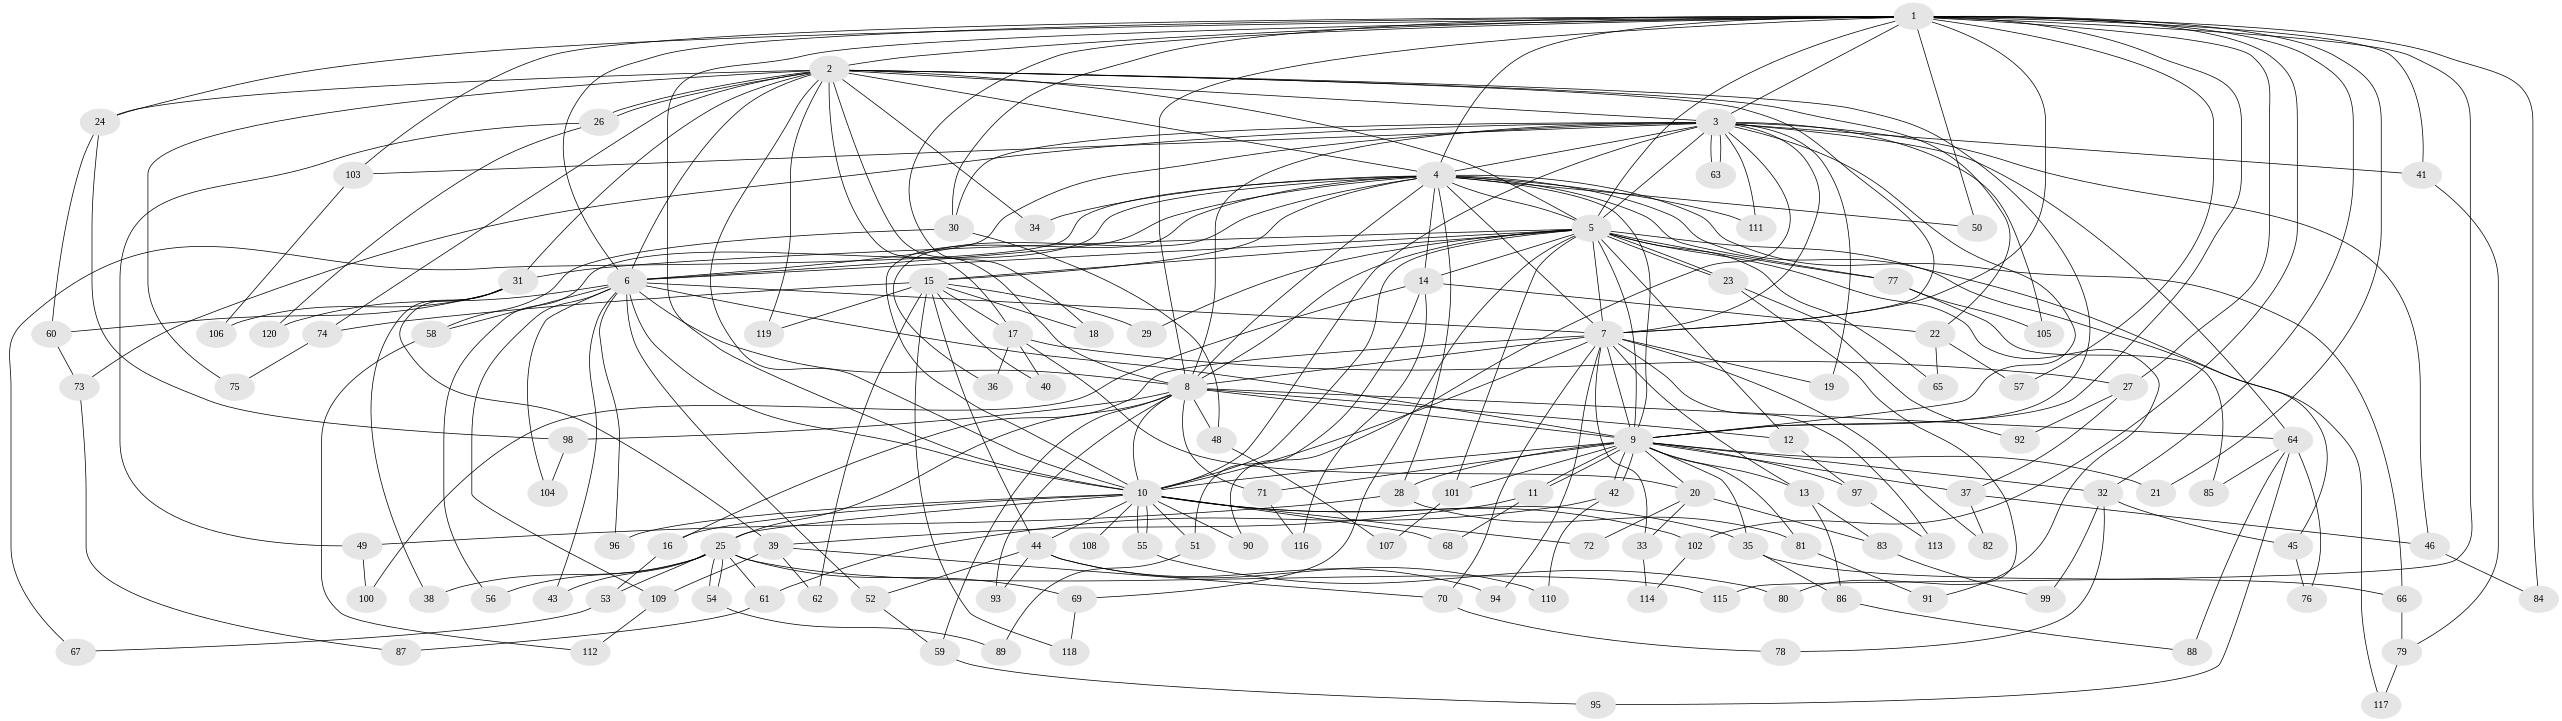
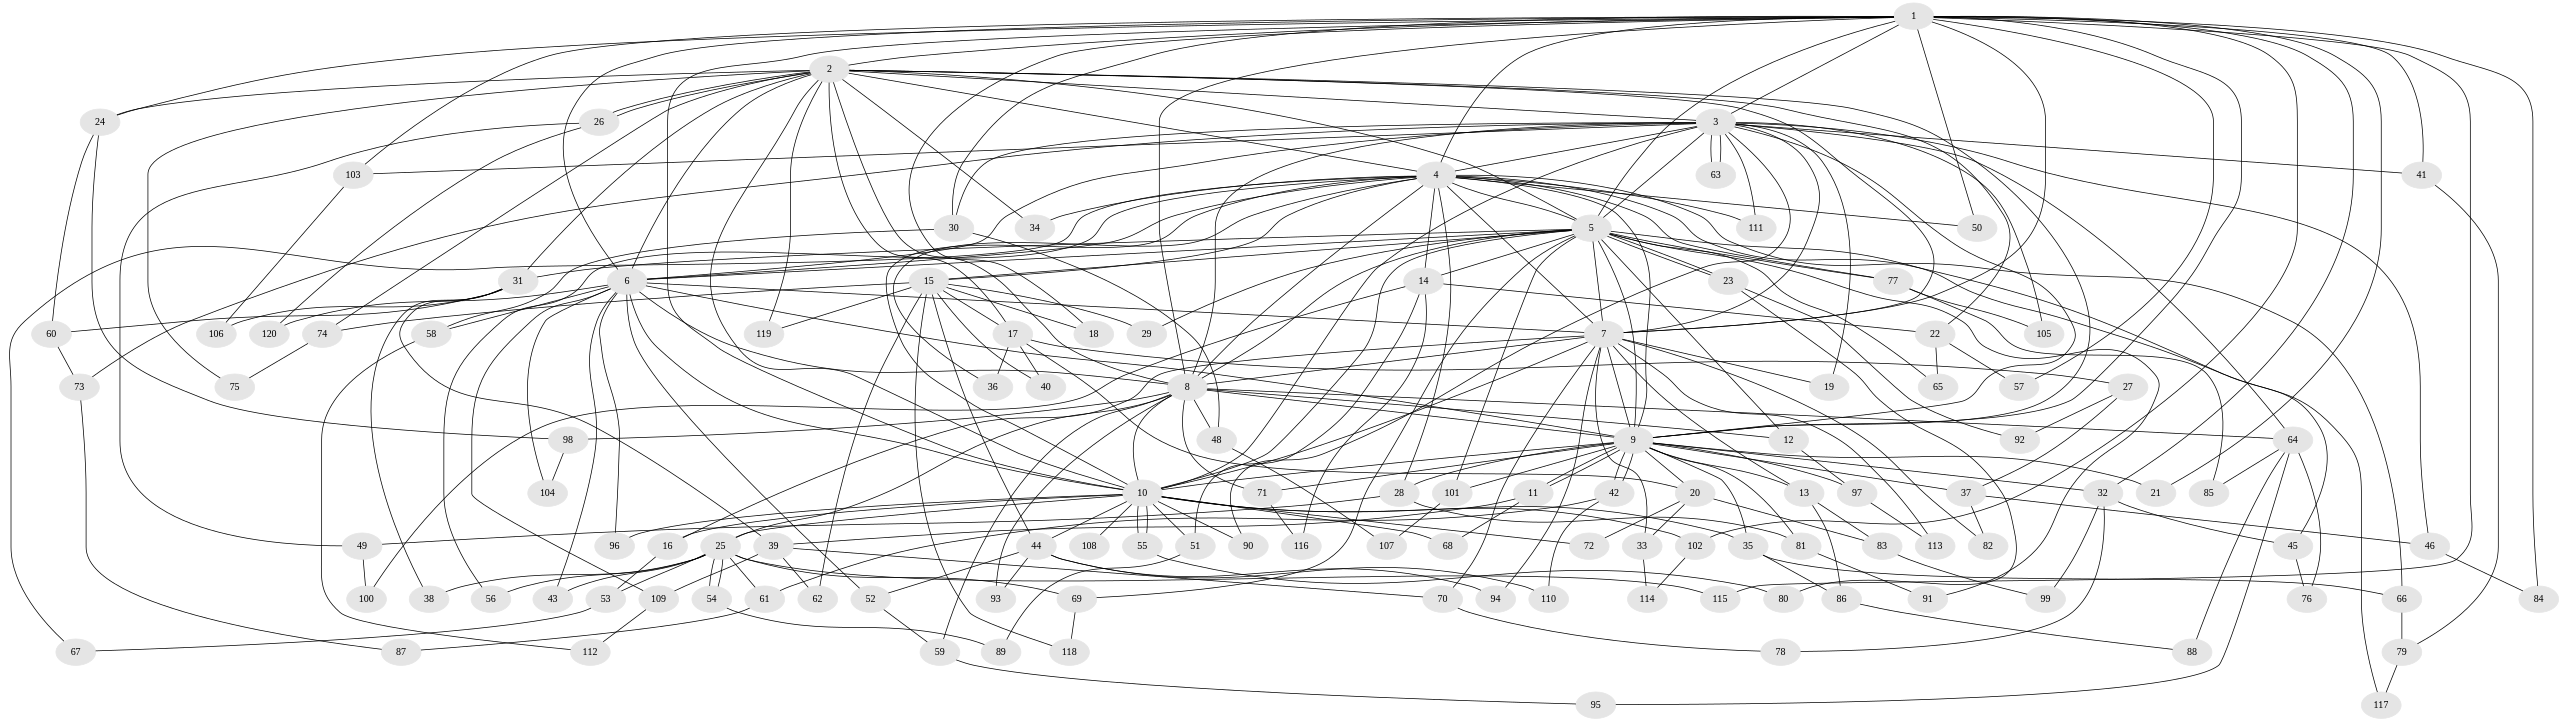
edge "1" -- "27": removed
